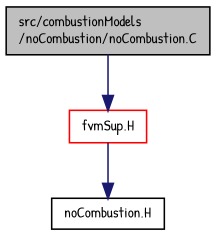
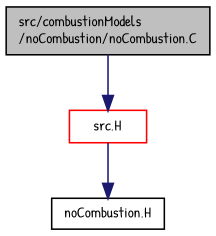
node "fvmSup.H": label "fvmSup.H" -> "src.H"
